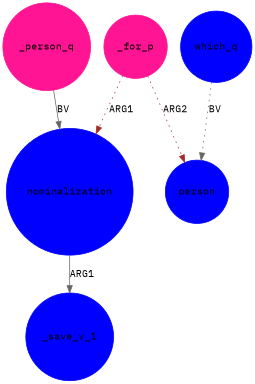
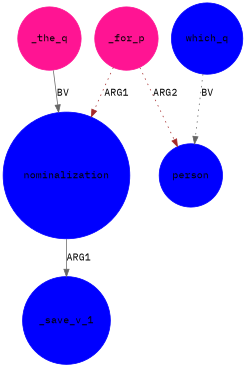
node "_person_q": label "_person_q" -> "_the_q"
